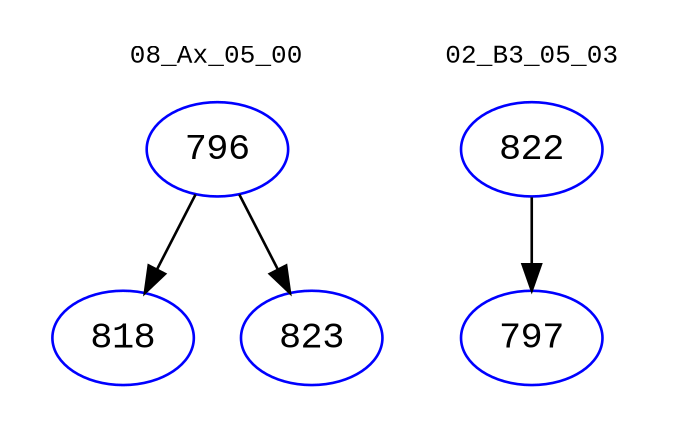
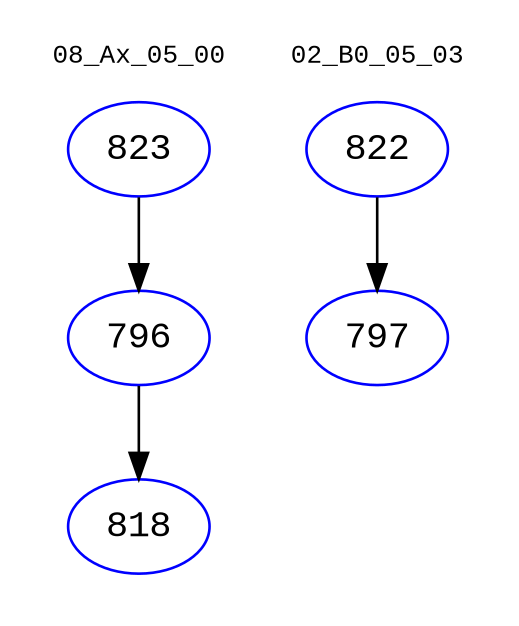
cluster "02_B3_05_03": label "02_B3_05_03" -> "02_B0_05_03"
edge "796" -> "823": reversed
